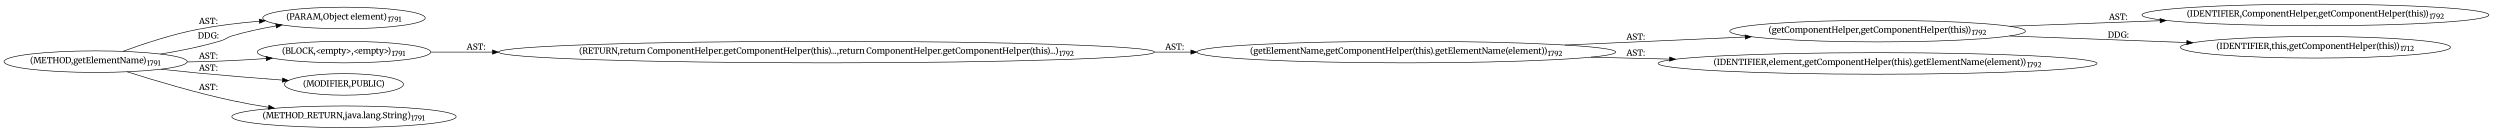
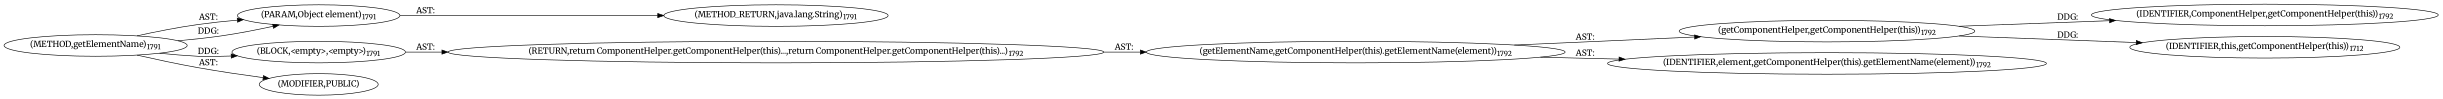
edge "(getComponentHelper,getComponentHelper(this))" -> "(IDENTIFIER,ComponentHelper,getComponentHelper(this))": label "AST: " -> "DDG: "
edge "(METHOD,getElementName)" -> "(BLOCK,<empty>,<empty>)": label "AST: " -> "DDG: "
edge "(METHOD,getElementName)" -> "(METHOD_RETURN,java.lang.String)": now "(PARAM,Object element)" -> "(METHOD_RETURN,java.lang.String)"
